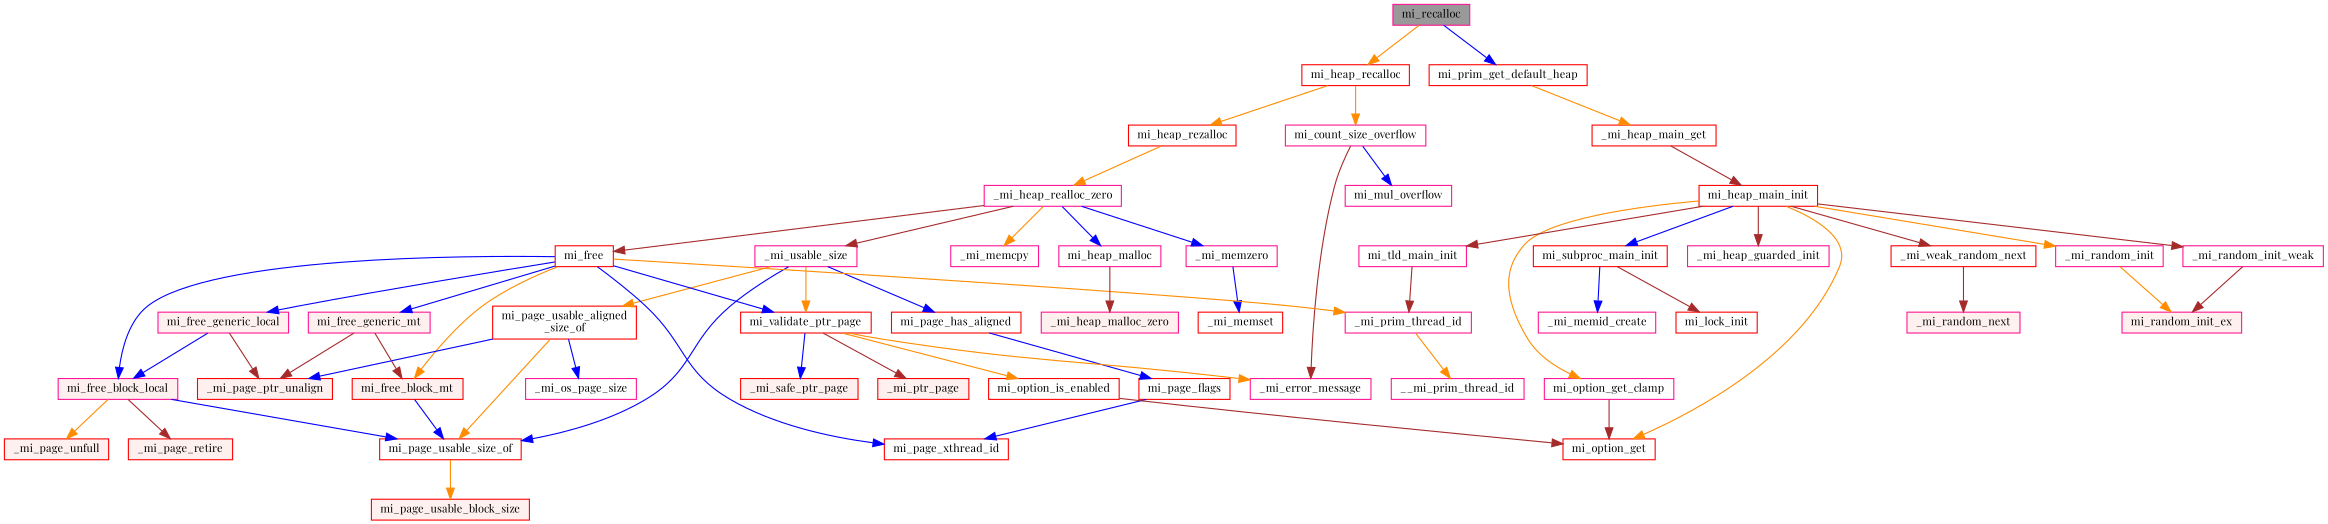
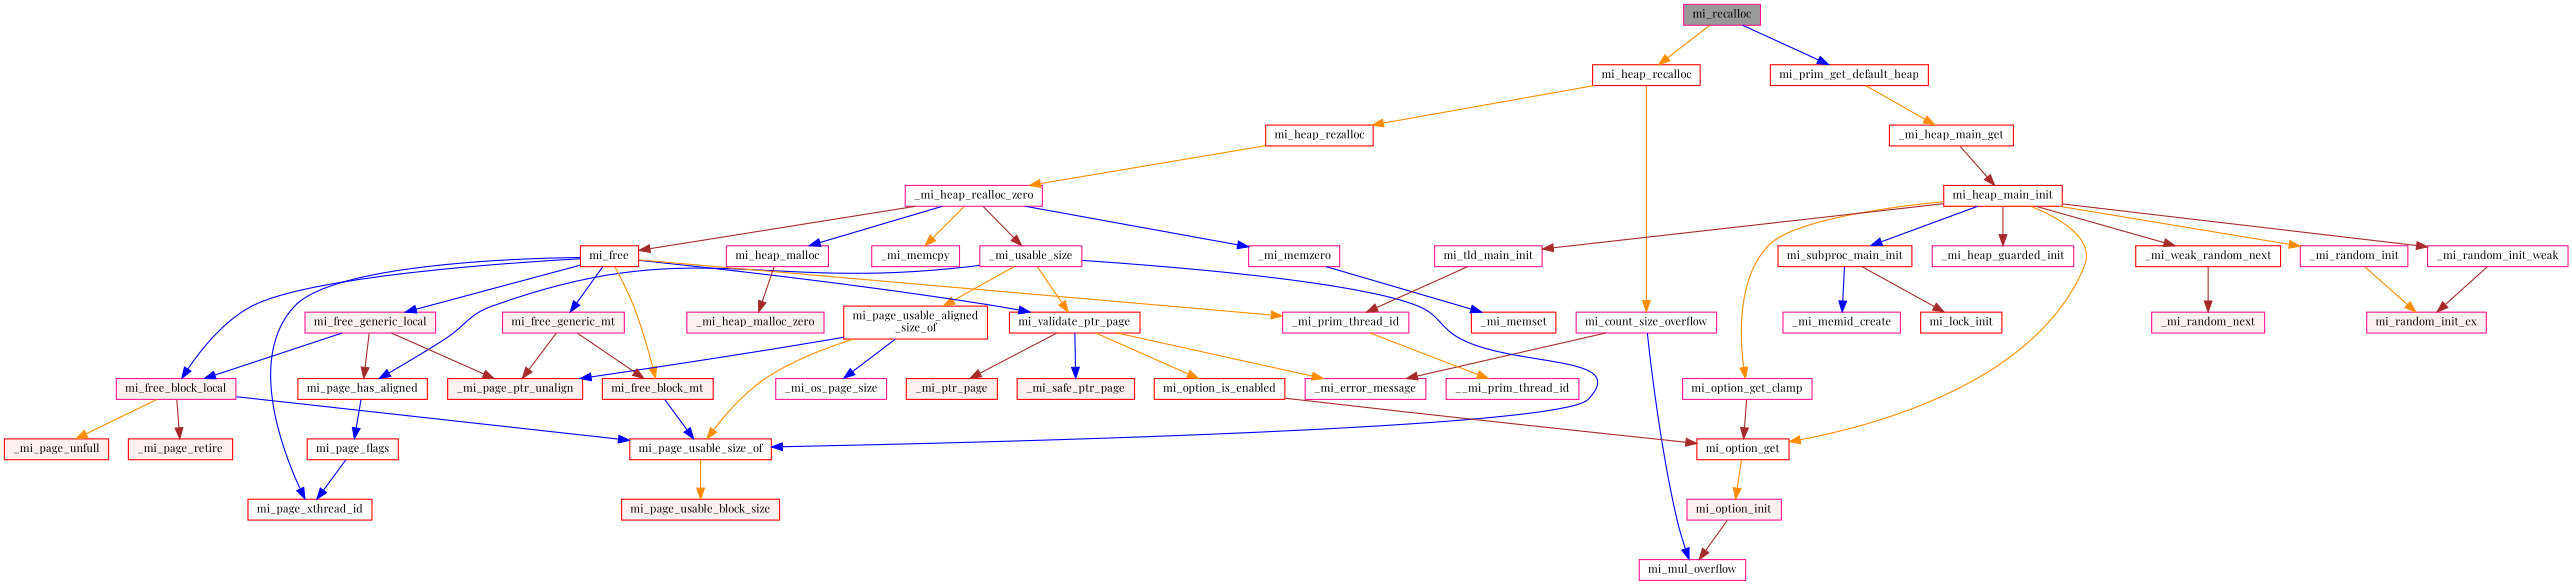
edge "mi_free_generic_local" -> "mi_page_has_aligned": added
node "mi_option_init": added
